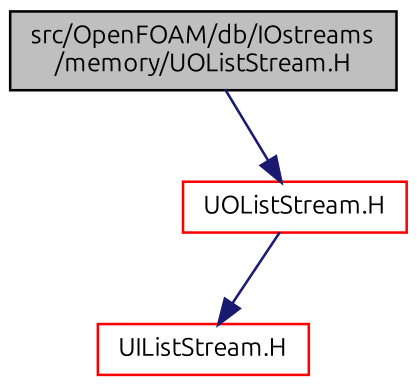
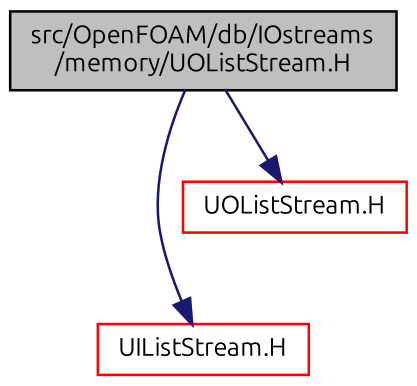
edge "UOListStream.H" -> "UIListStream.H": now "src/OpenFOAM/db/IOstreams /memory/UOListStream.H" -> "UIListStream.H"
